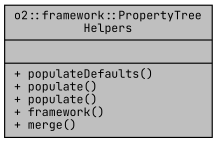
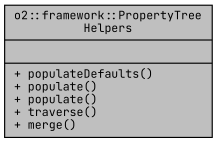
node "o2::framework::PropertyTree": text "+ framework()" -> "+ traverse()"
